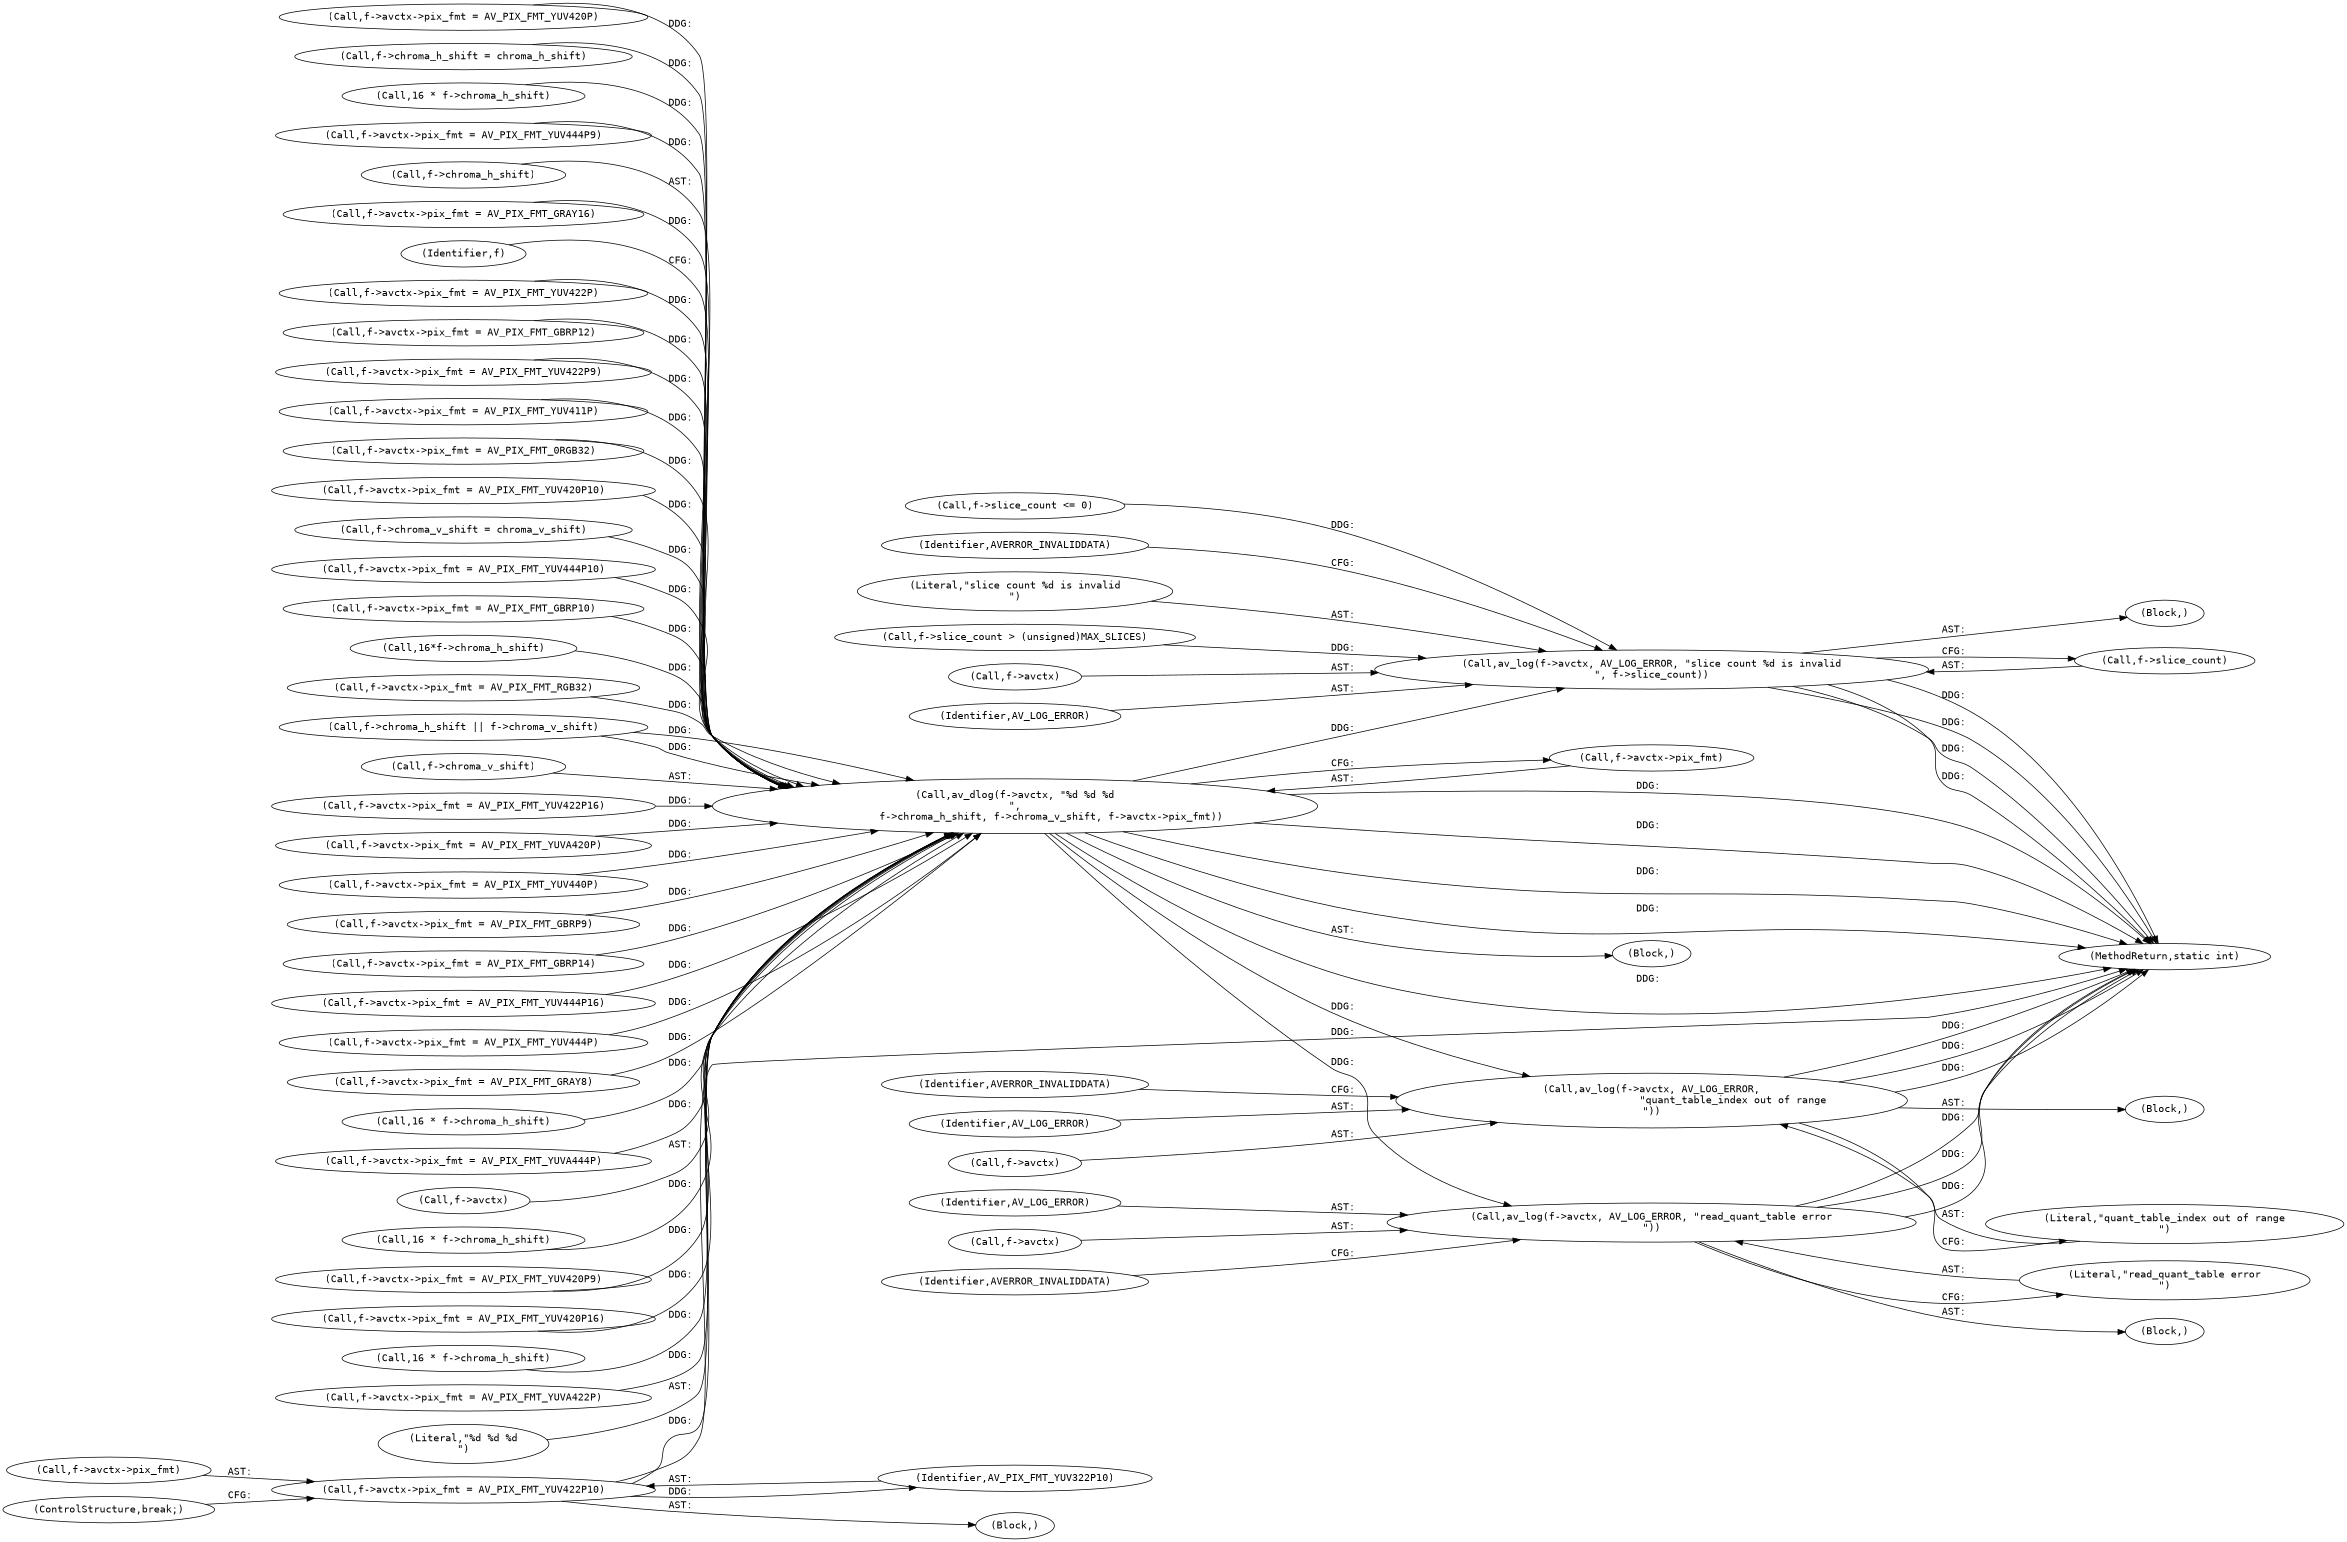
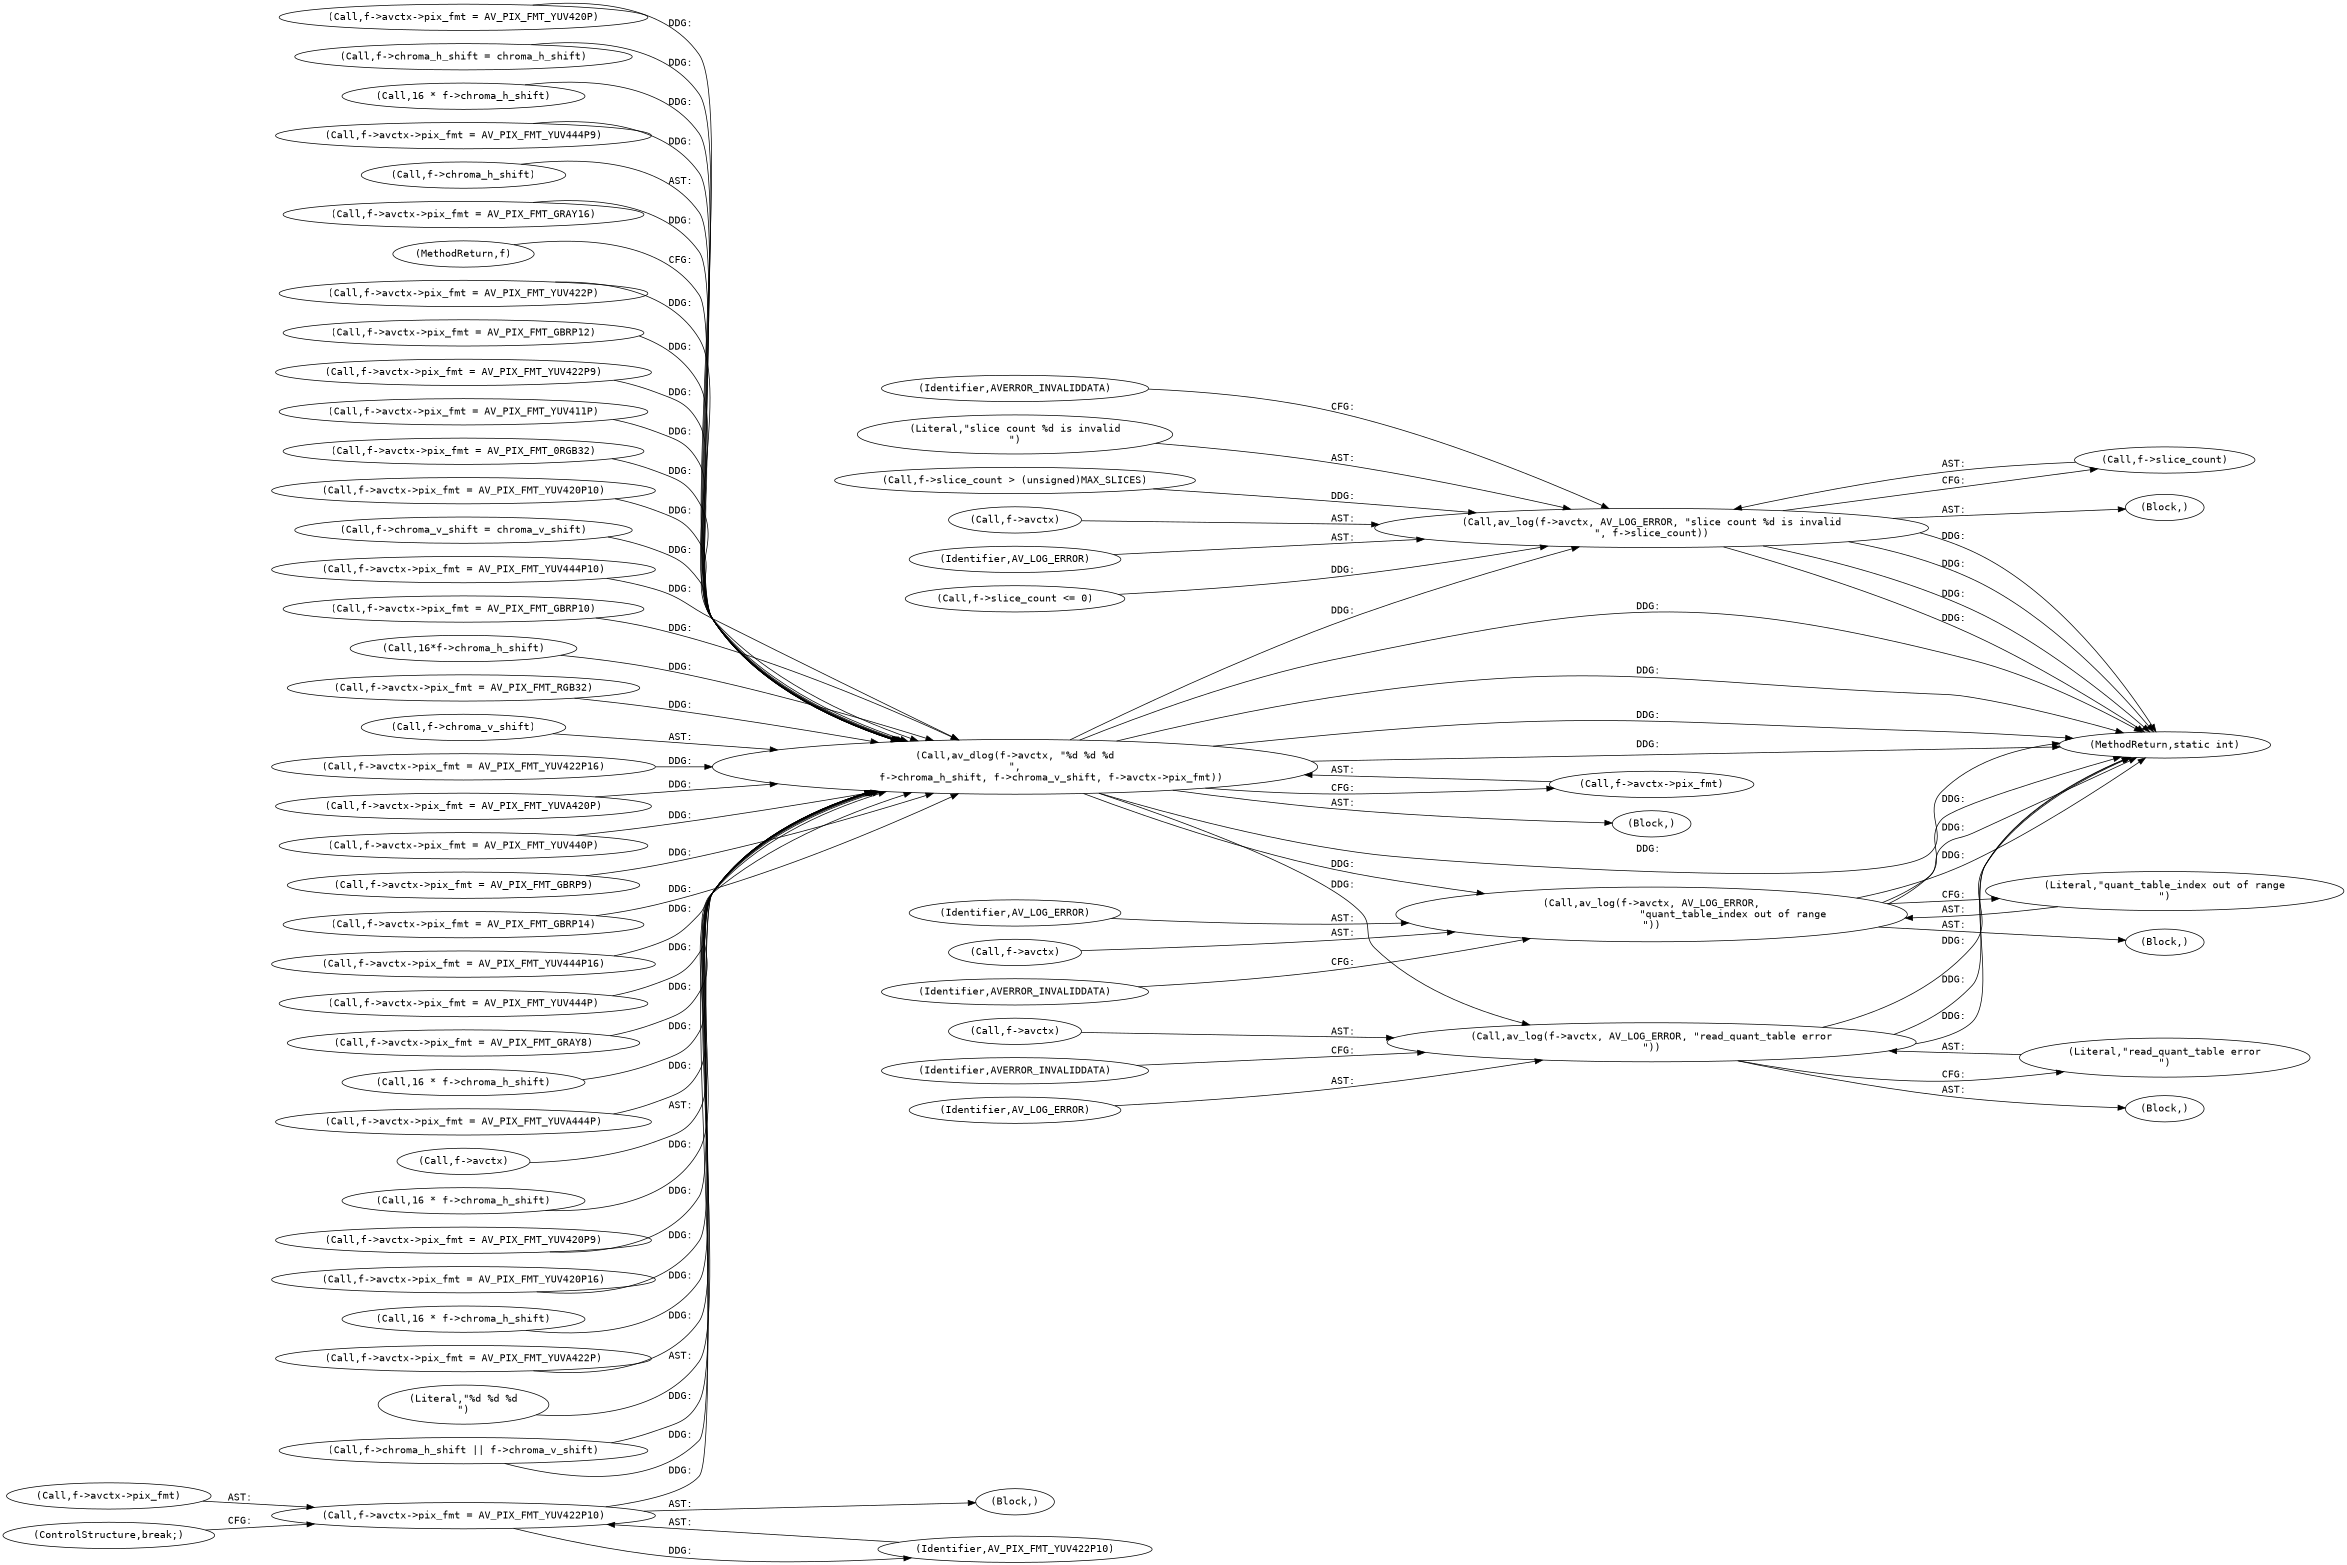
node "(Identifier,f)": label "(Identifier,f)" -> "(MethodReturn,f)"
edge "(Call,f->avctx->pix_fmt = AV_PIX_FMT_YUV422P10)" -> "(MethodReturn,static int)": removed, label "DDG:"
node "(Identifier,AV_PIX_FMT_YUV322P10)": label "(Identifier,AV_PIX_FMT_YUV322P10)" -> "(Identifier,AV_PIX_FMT_YUV422P10)"
